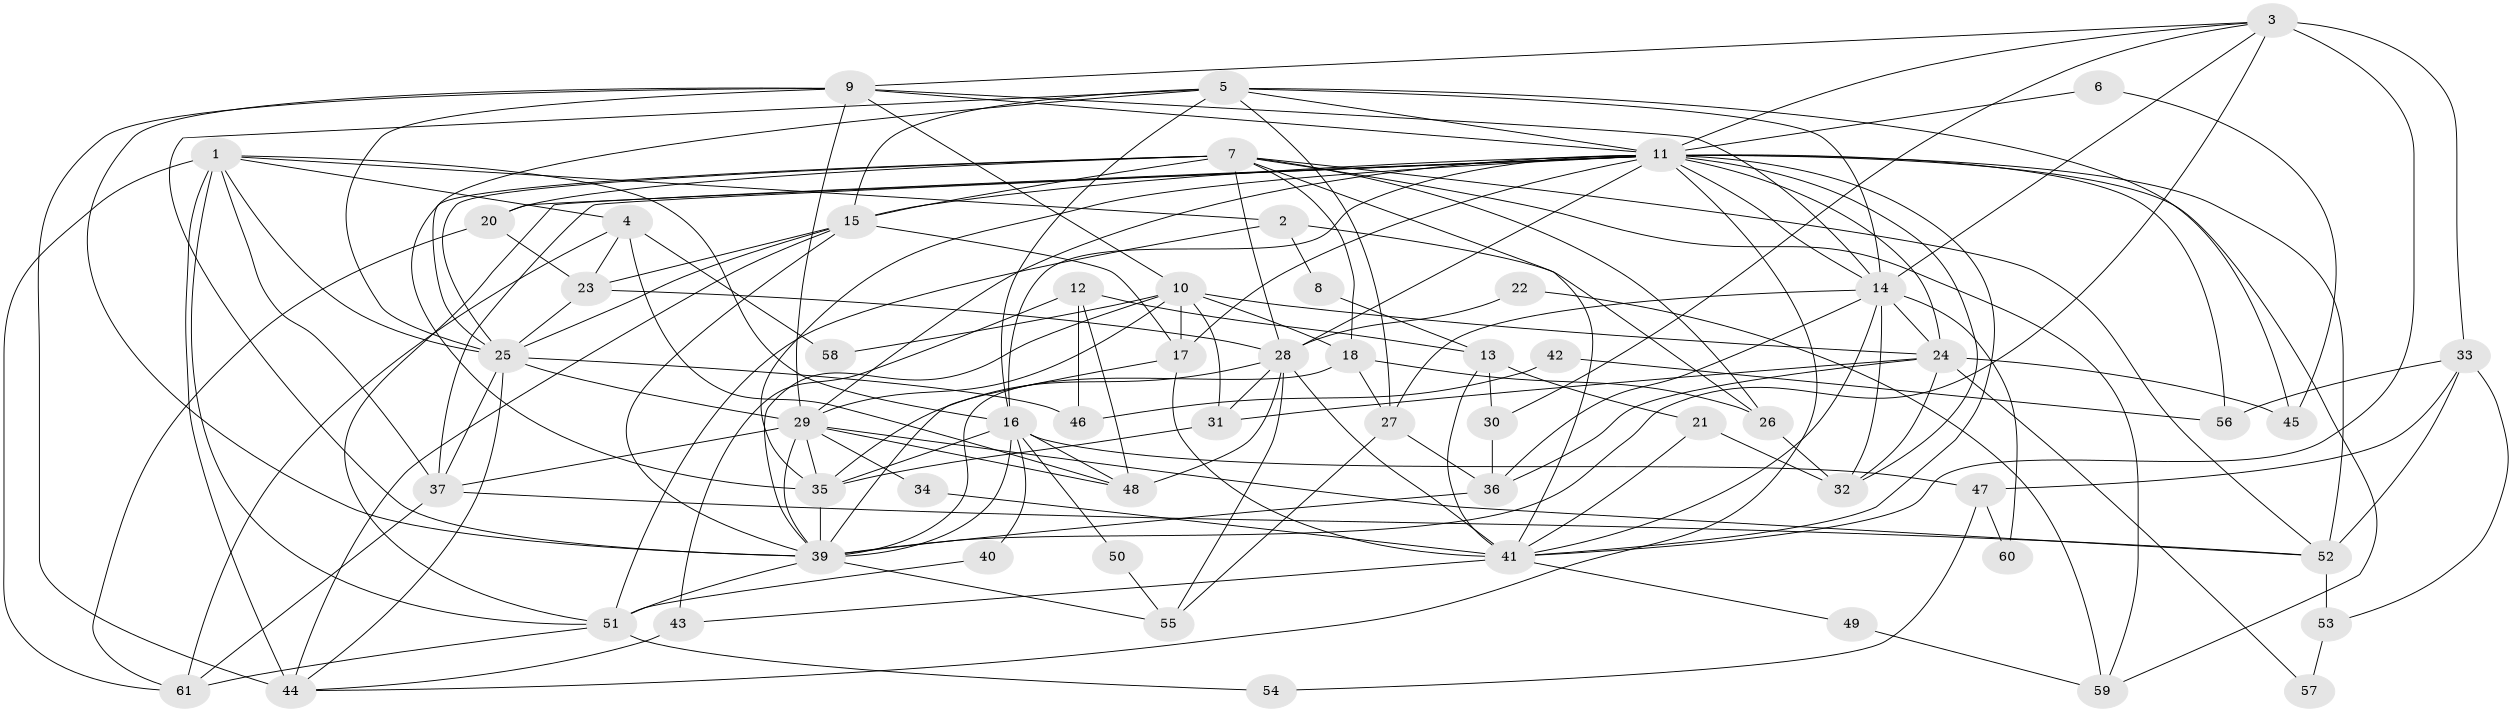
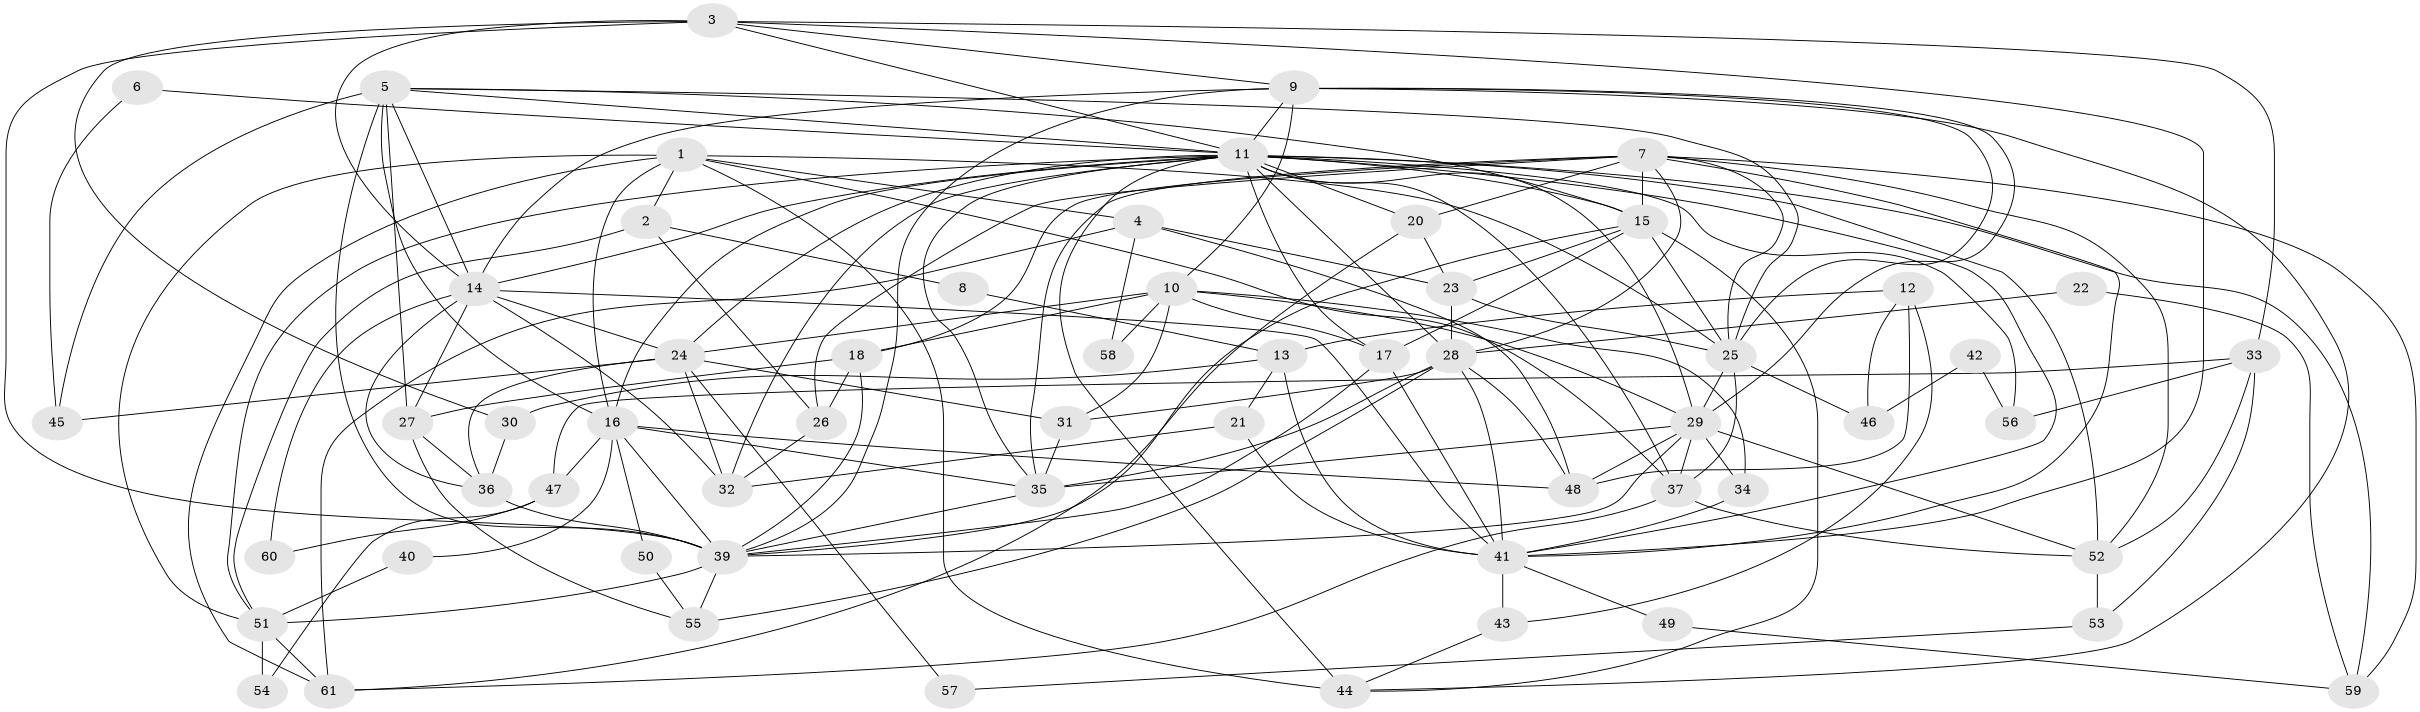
edge "10" -- "39": now "10" -- "34"
edge "25" -- "44": removed
